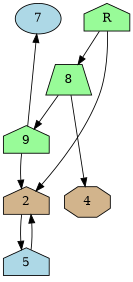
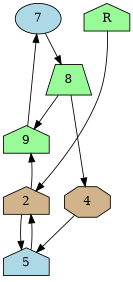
edge "R" -> "8": now "7" -> "8"
edge "9" -> "2": reversed
edge "4" -> "5": added
